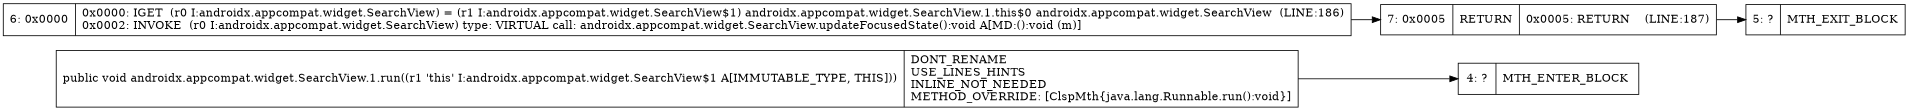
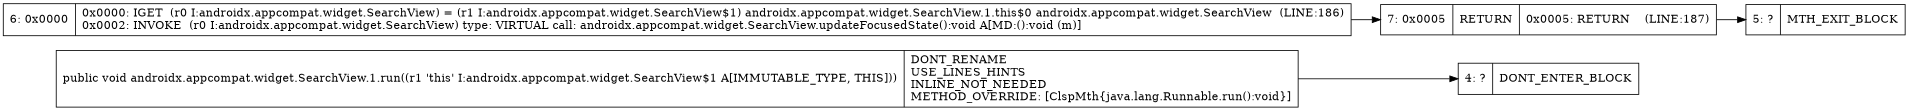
node "4: ?": text "MTH_ENTER_BLOCK" -> "DONT_ENTER_BLOCK"
